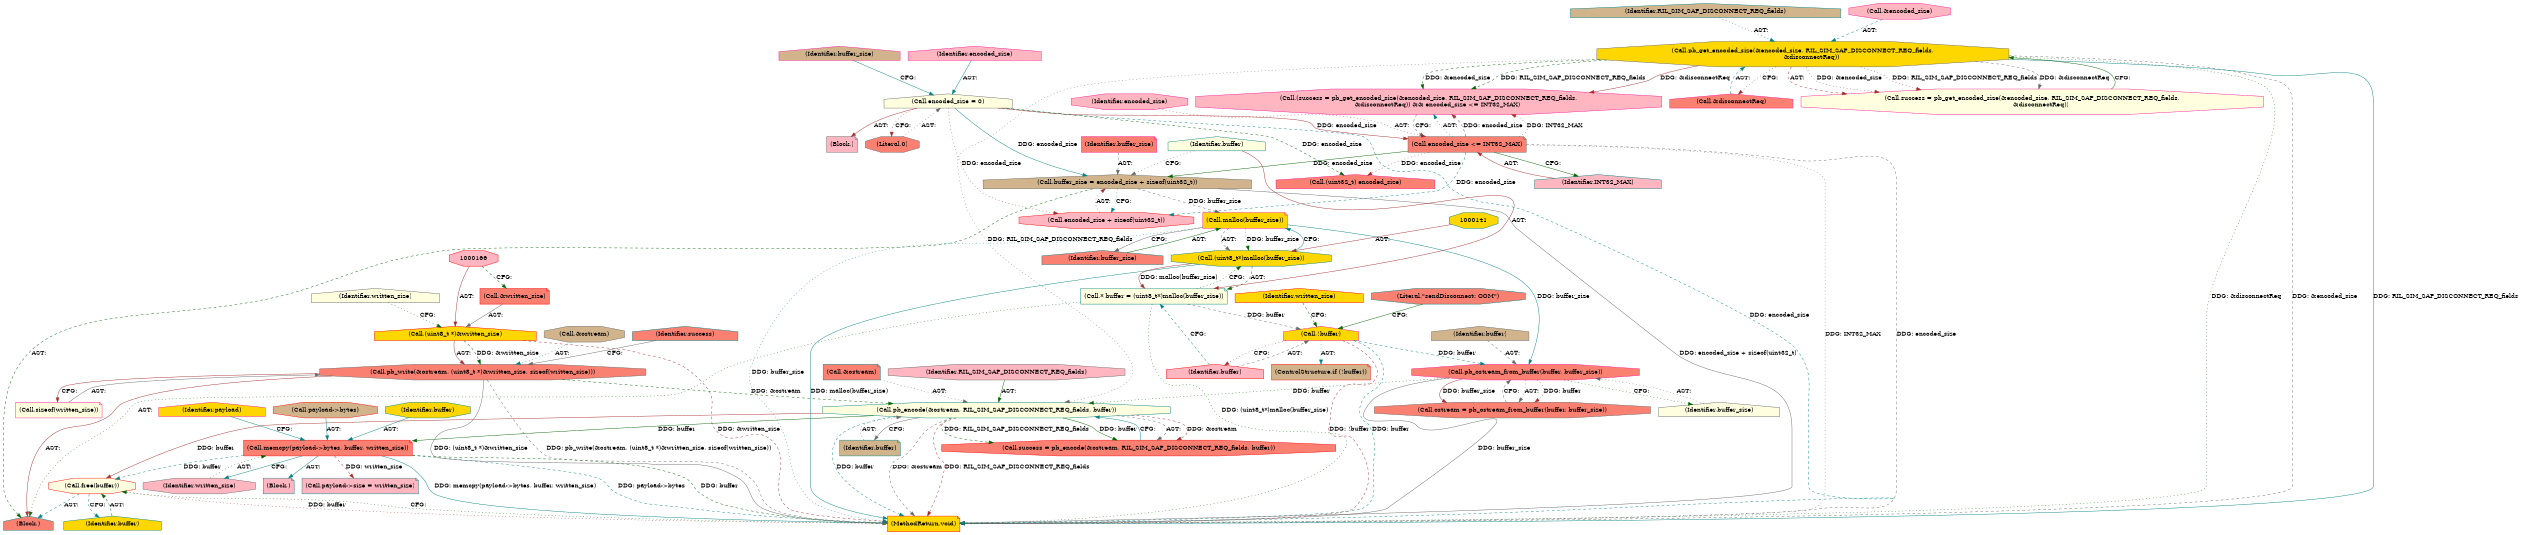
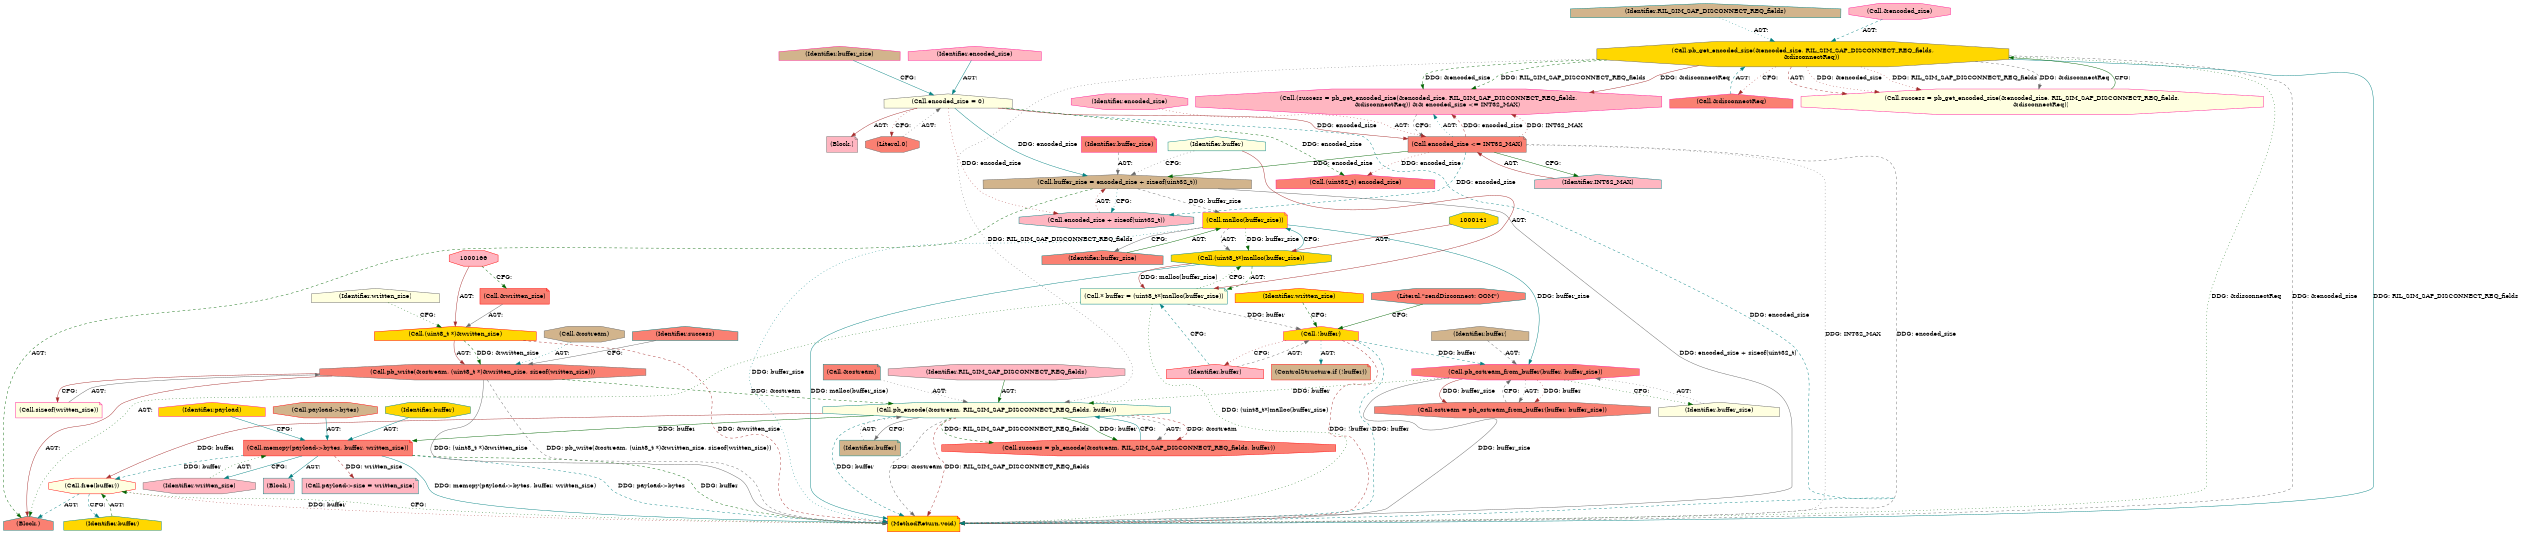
node "(Call,encoded_size + sizeof(uint32_t))": color red -> teal
